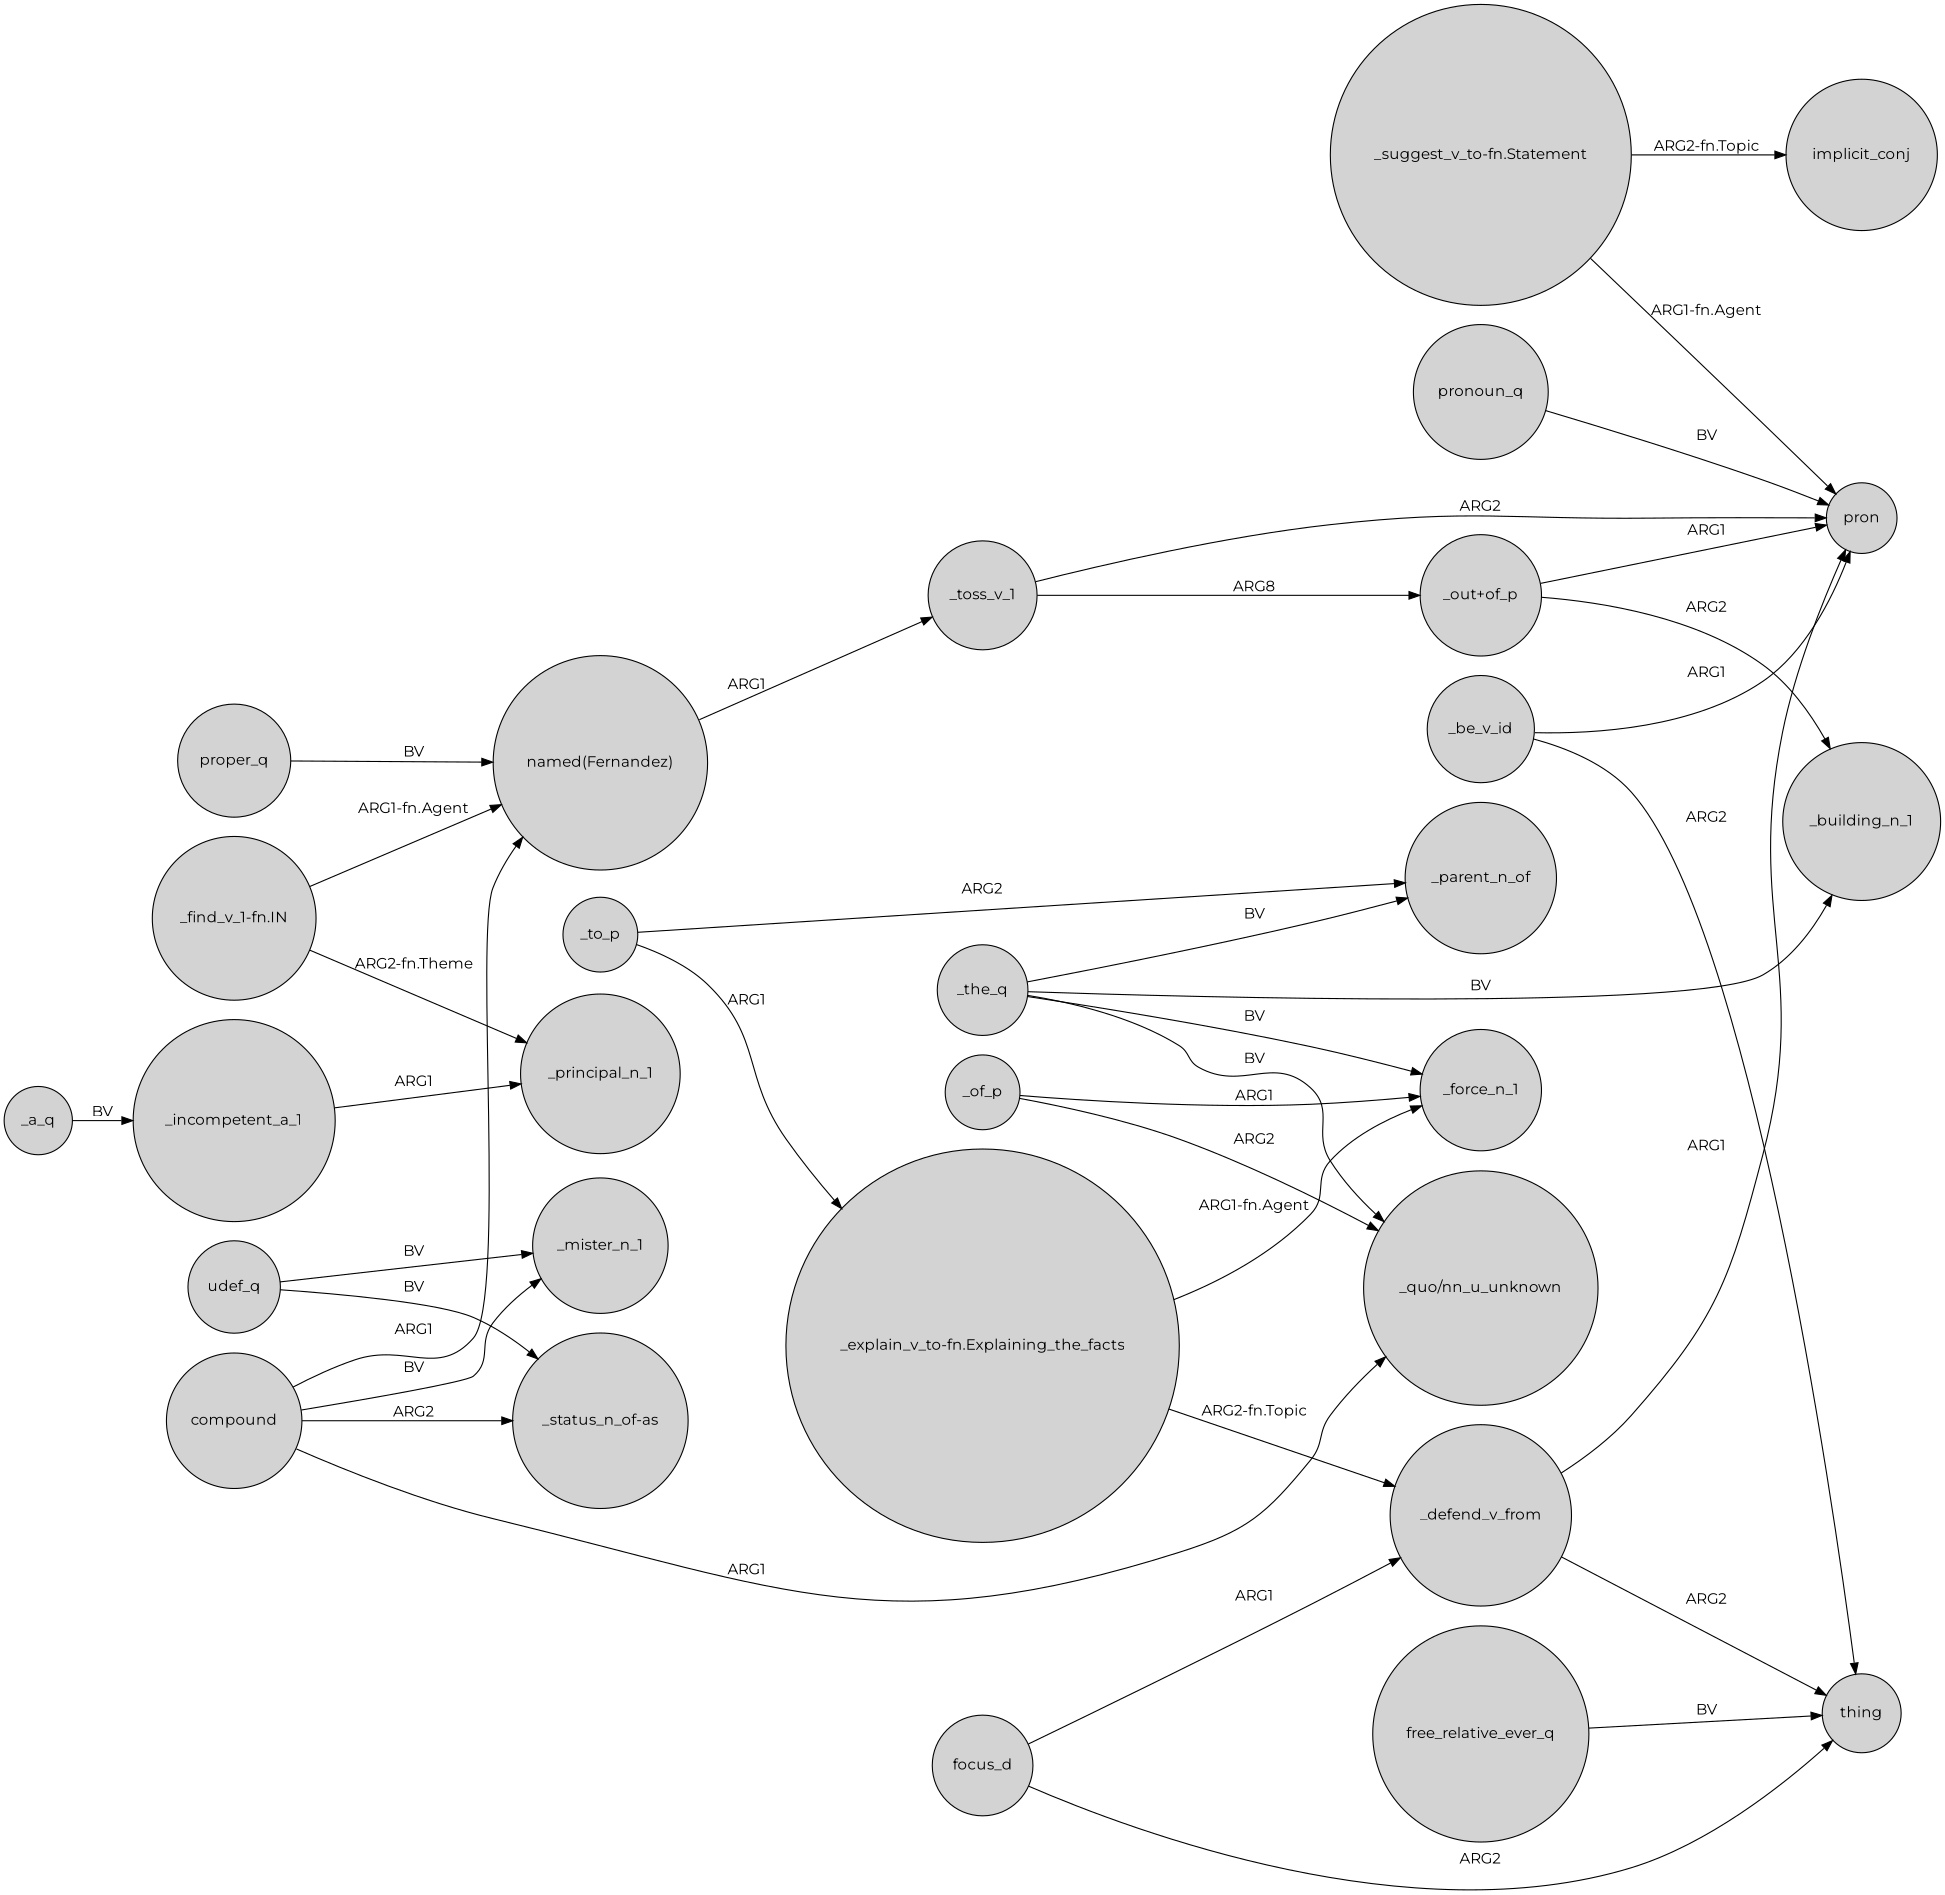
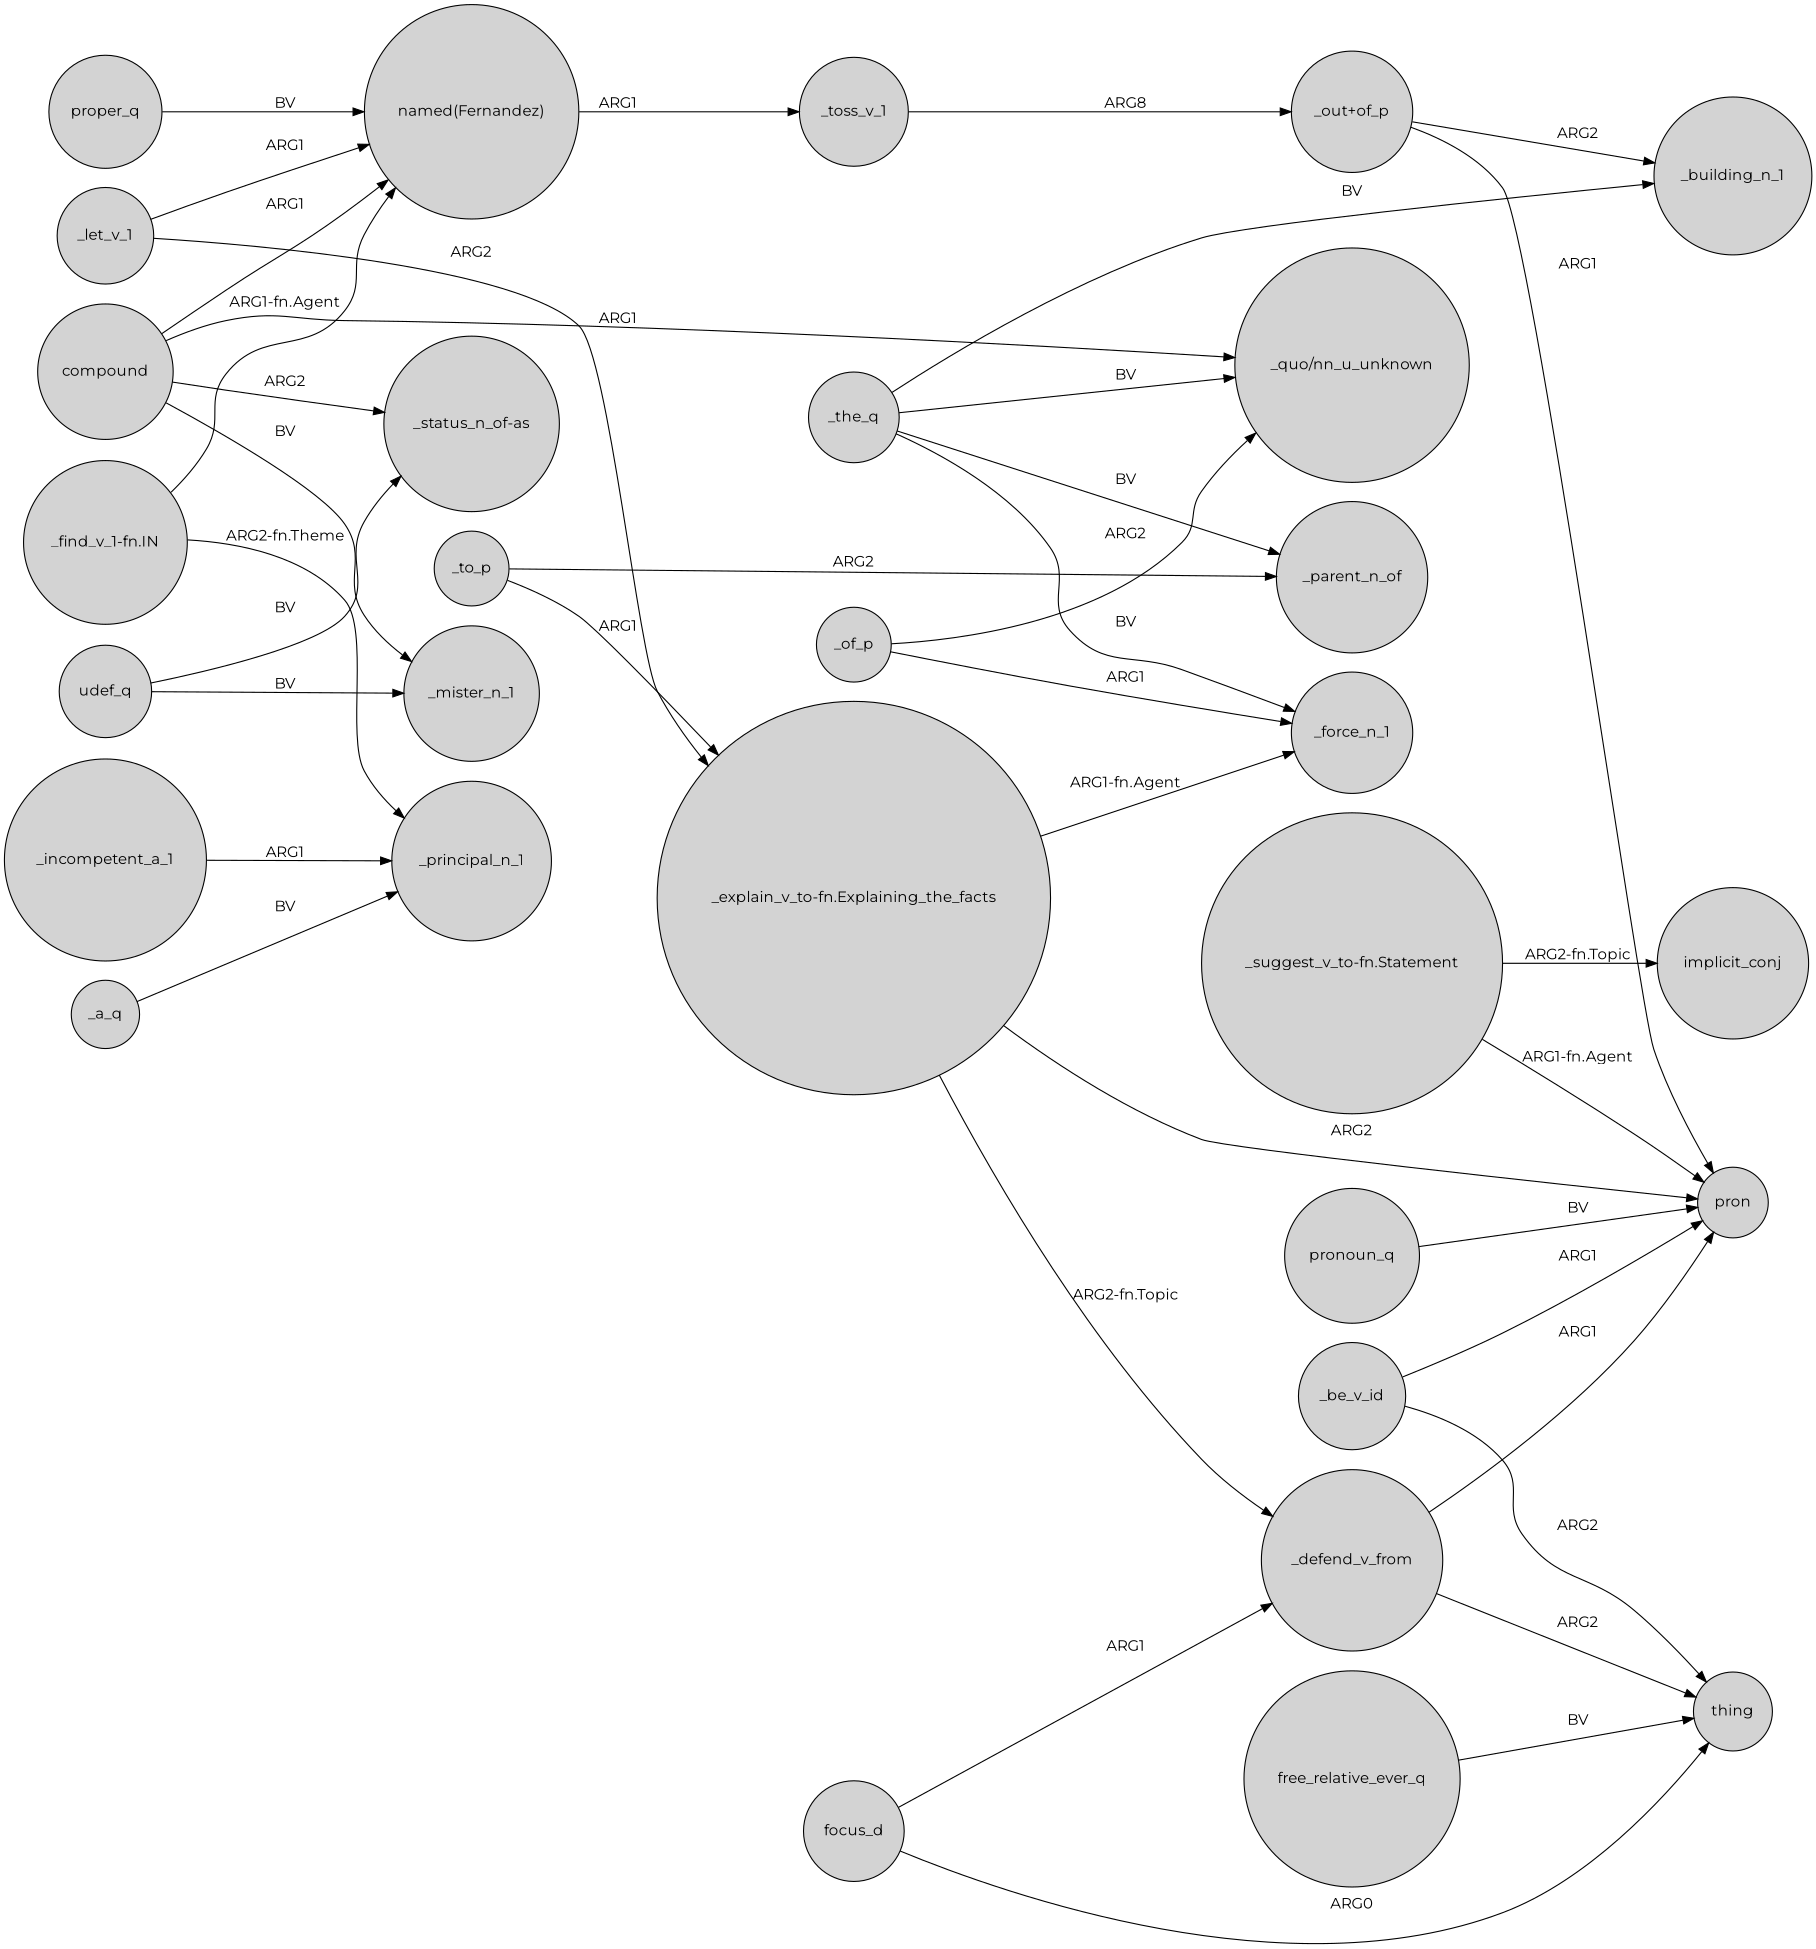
node "_let_v_1": added
edge "_toss_v_1" -> "pron": now "_explain_v_to-fn.Explaining_the_facts" -> "pron"
edge "_a_q" -> "_incompetent_a_1": now "_a_q" -> "_principal_n_1"
edge "focus_d" -> "thing": label "ARG2" -> "ARG0"
